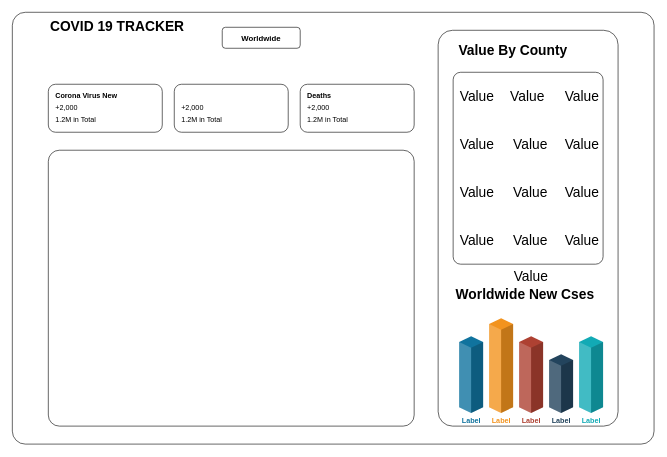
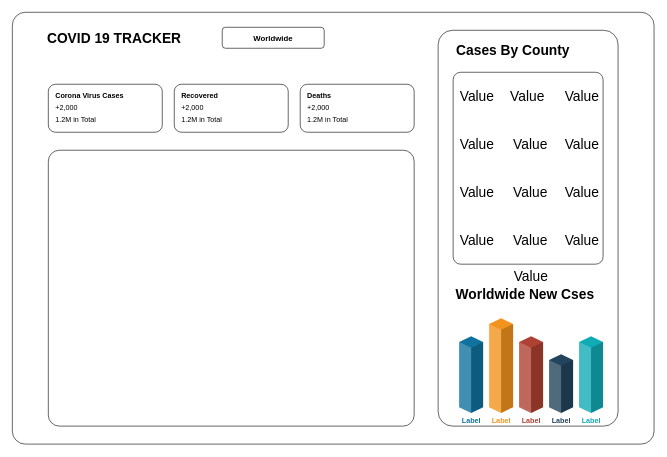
node "COVID 19 TRACKER": moved (117, 26) -> (114, 38)
node "Worldwide": size 78x21 -> 102x21
node "Value By County": label "Value By County" -> "Cases By County"
node "Corona Virus New": label "Corona Virus New" -> "Corona Virus Cases"
node "Recovered": added
